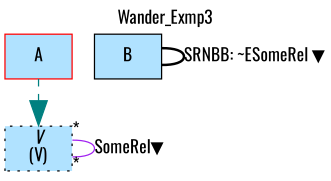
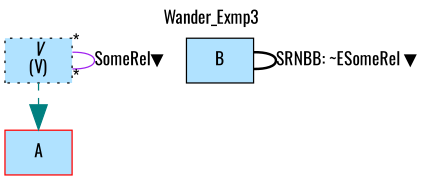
edge "A" -> "V": reversed
